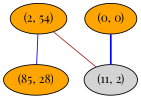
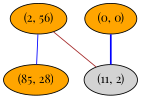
node "(2, 54)": label "(2, 54)" -> "(2, 56)"
